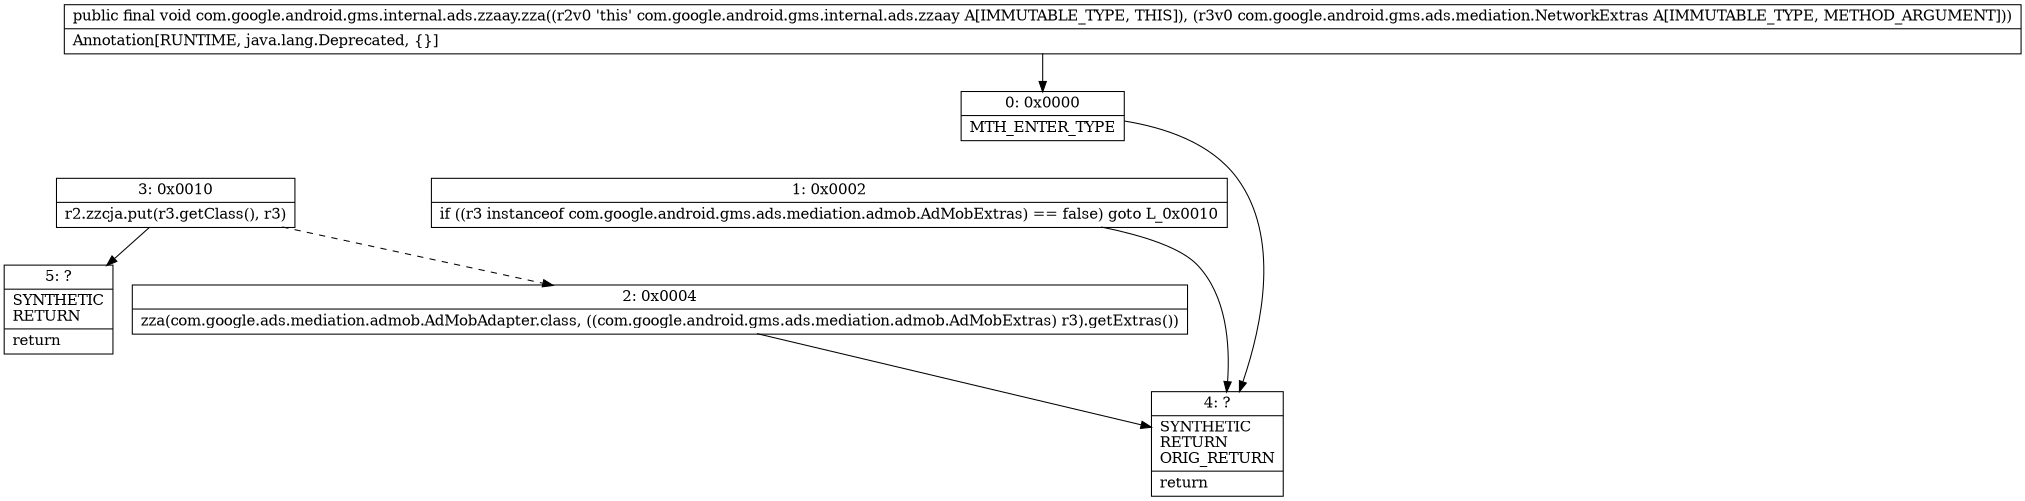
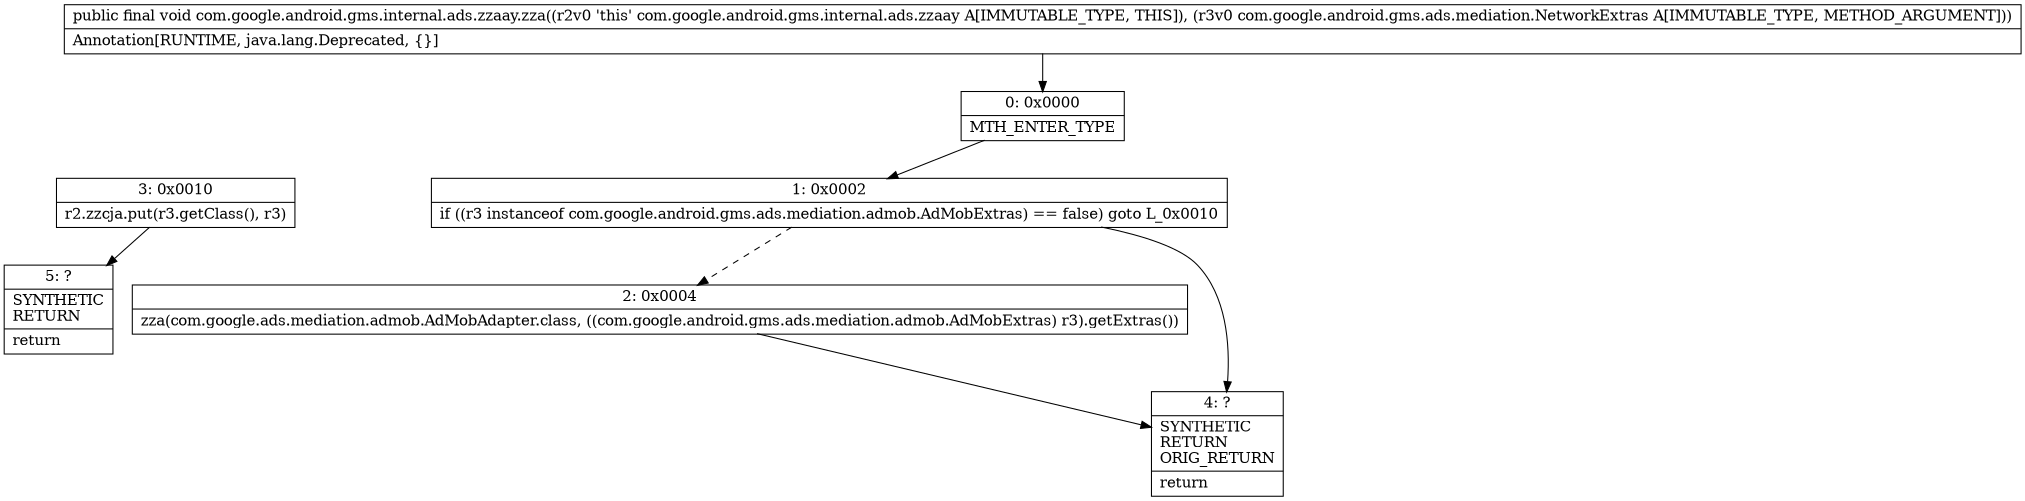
edge "0: 0x0000" -> "4: ?": now "0: 0x0000" -> "1: 0x0002"
edge "3: 0x0010" -> "2: 0x0004": now "1: 0x0002" -> "2: 0x0004"
